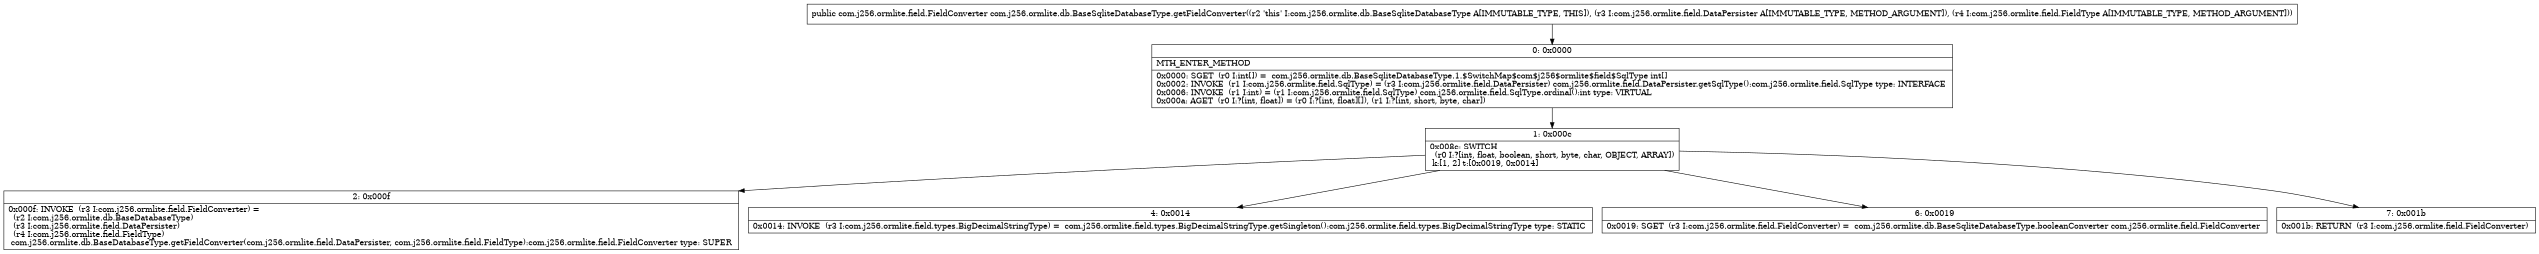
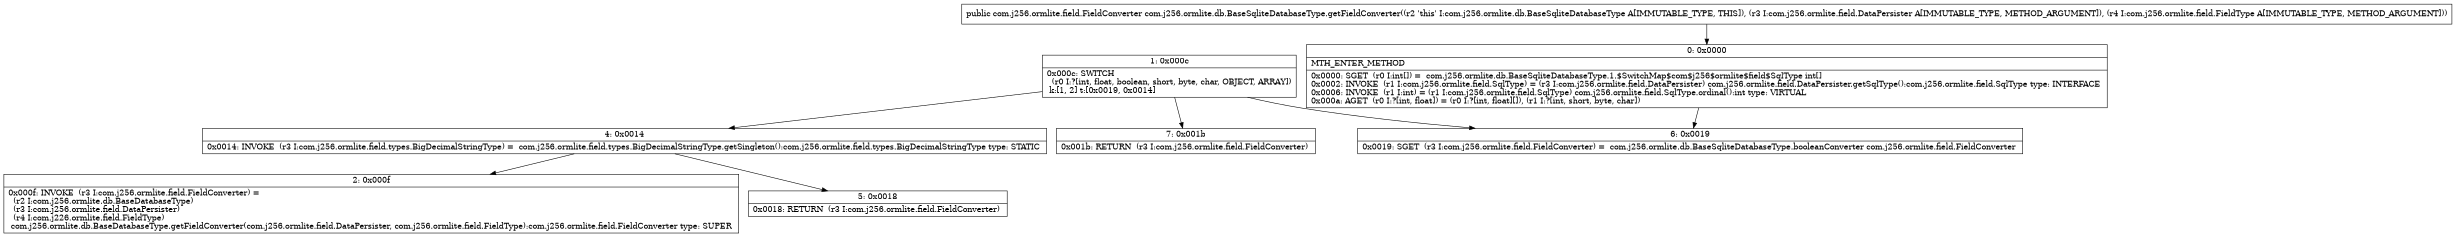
edge "0: 0x0000" -> "1: 0x000c": now "0: 0x0000" -> "6: 0x0019"
node "1: 0x000c": text "0x008c: SWITCH" -> "0x000c: SWITCH"
edge "1: 0x000c" -> "2: 0x000f": now "4: 0x0014" -> "2: 0x000f"
node "5: 0x0018": added
node "2: 0x000f": text "(r4 I:com.j256.ormlite.field.FieldType)" -> "(r4 I:com.j226.ormlite.field.FieldType)"
